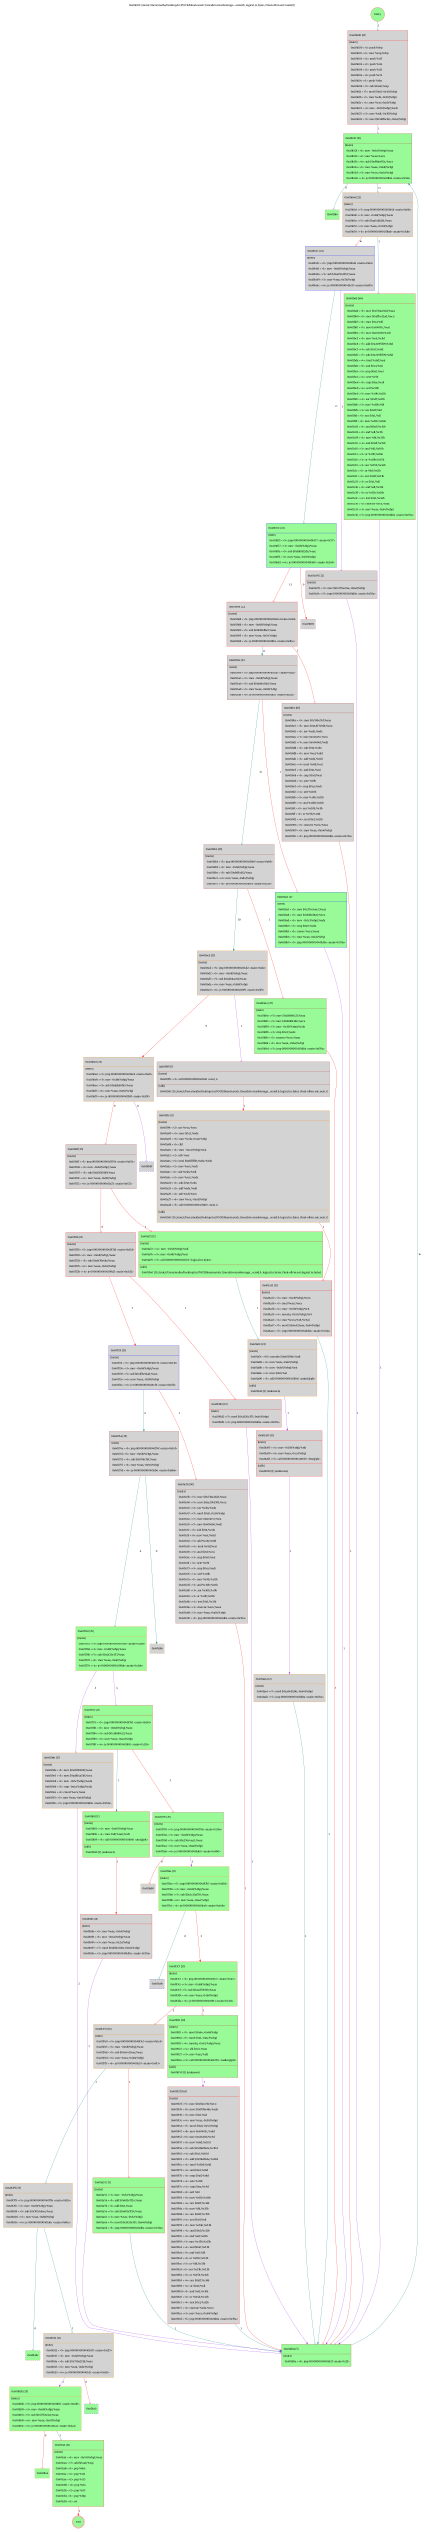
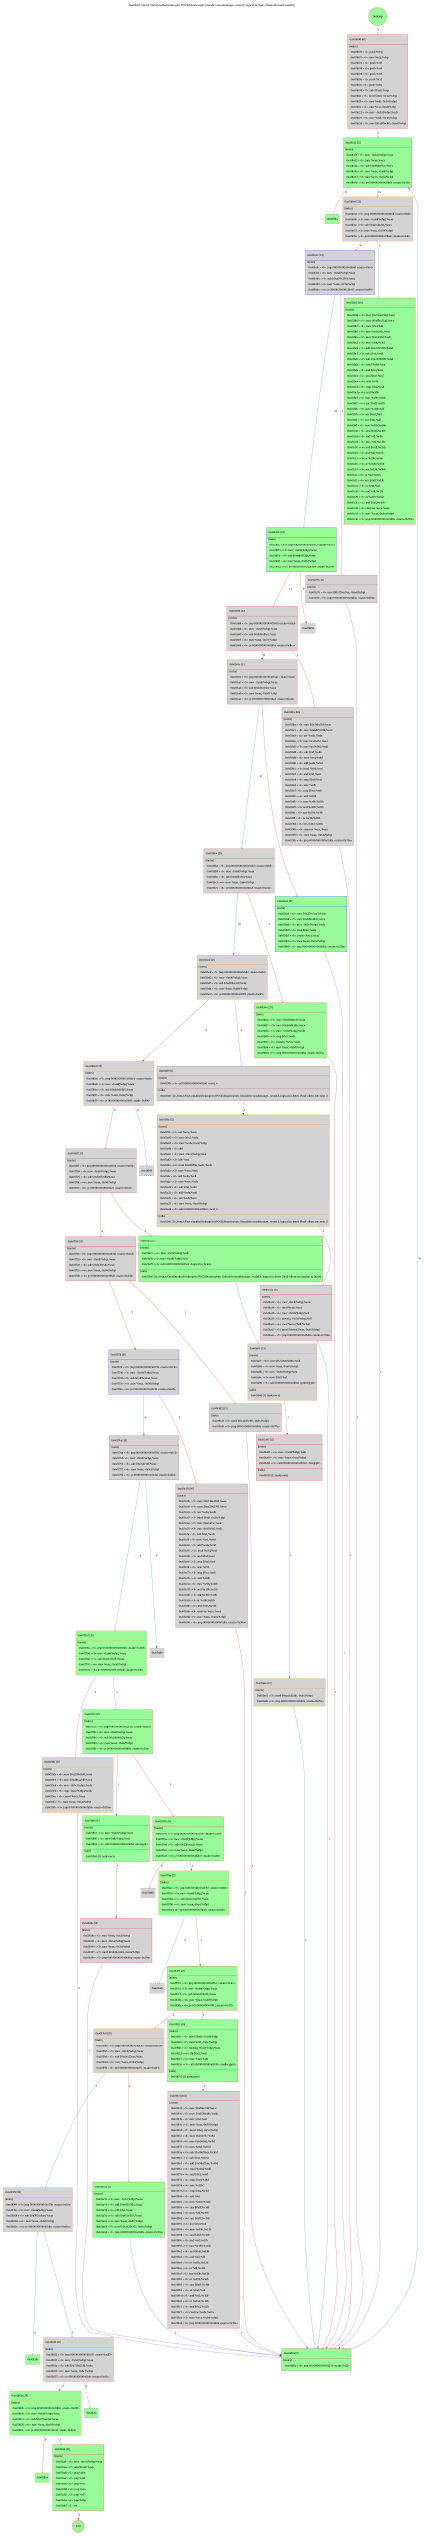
node "Entry": label "Entry" -> "Desktop"
